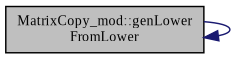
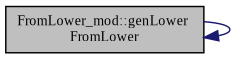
node "MatrixCopy_mod::genLower FromLower": label "MatrixCopy_mod::genLower FromLower" -> "FromLower_mod::genLower FromLower"
